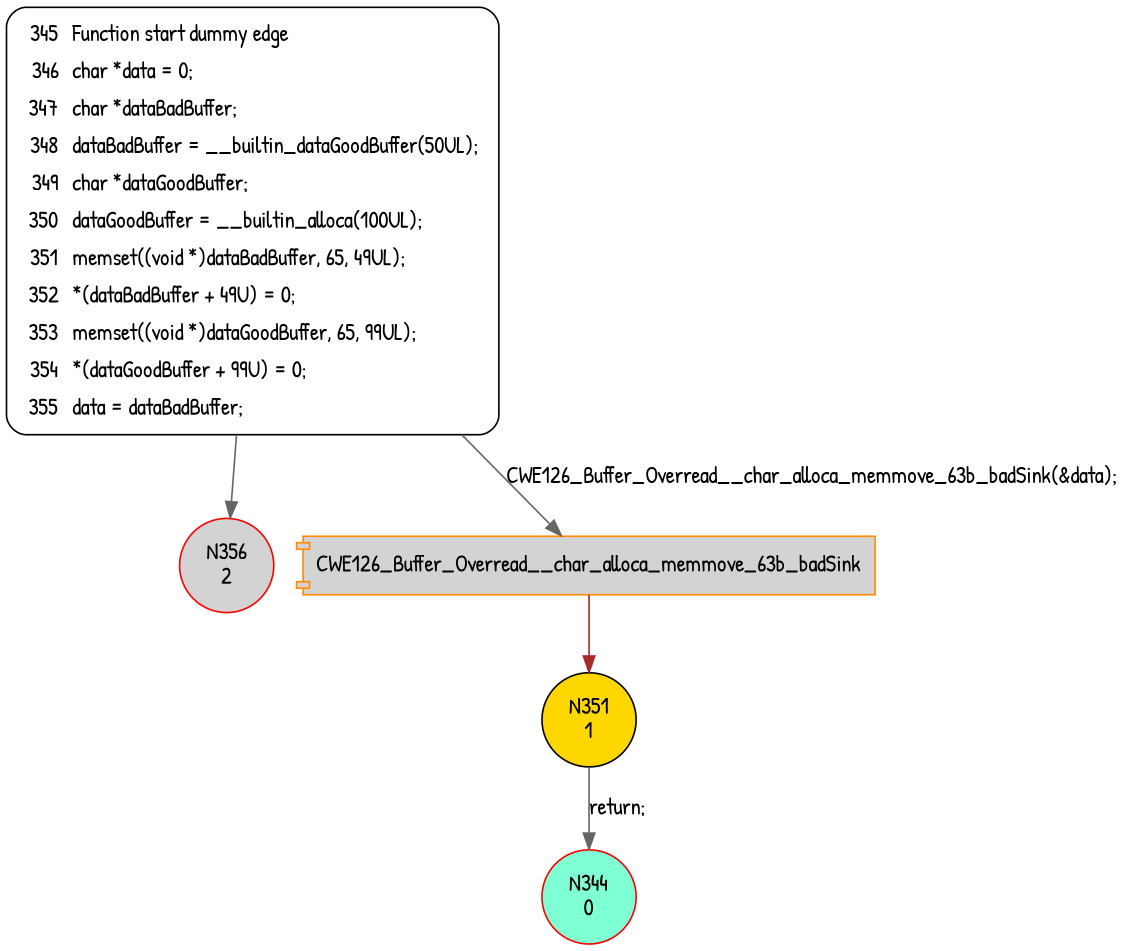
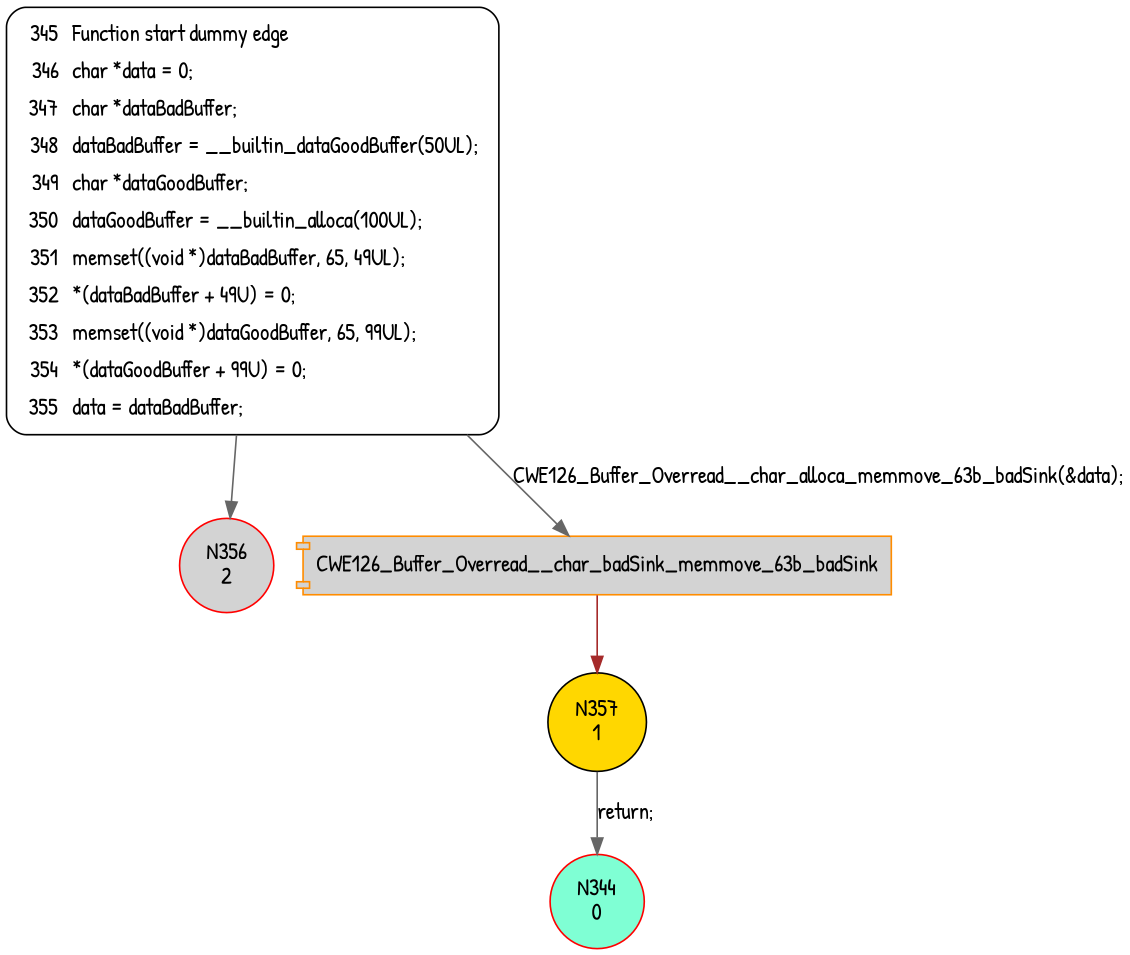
node "CWE126_Buffer_Overread__char_alloca_memmove_63b_badSink": label "CWE126_Buffer_Overread__char_alloca_memmove_63b_badSink" -> "CWE126_Buffer_Overread__char_badSink_memmove_63b_badSink"
node "N351 1": label "N351 1" -> "N357 1"
